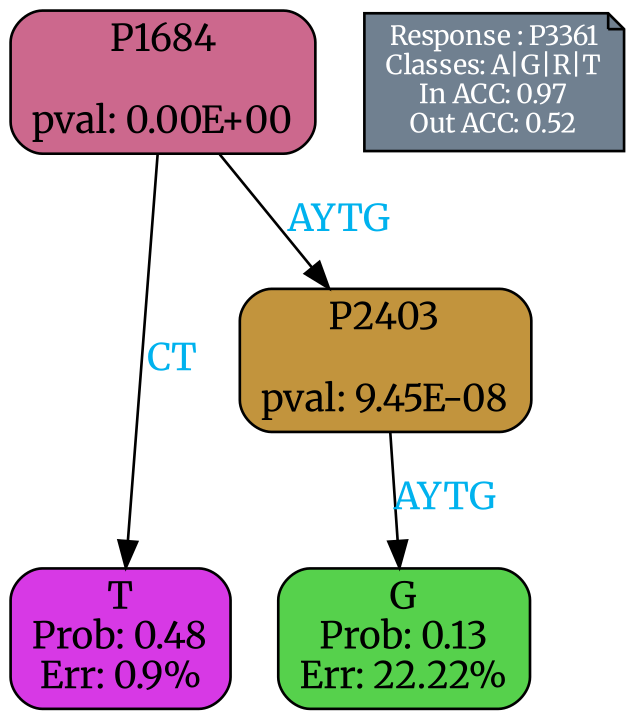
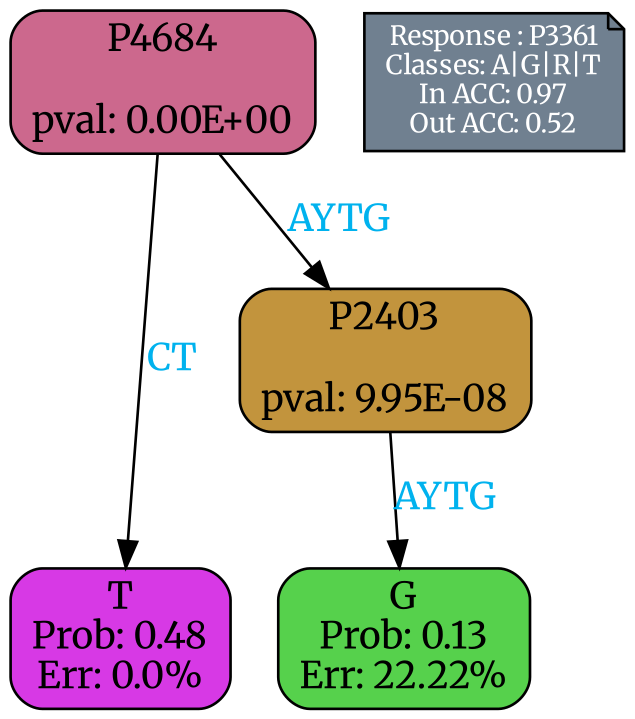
node "P1684 pval: 0.00E+00": label "P1684 pval: 0.00E+00" -> "P4684 pval: 0.00E+00"
node "P2403 pval: 9.45E-08": label "P2403 pval: 9.45E-08" -> "P2403 pval: 9.95E-08"
node "T Prob: 0.48 Err: 0.9%": label "T Prob: 0.48 Err: 0.9%" -> "T Prob: 0.48 Err: 0.0%"
